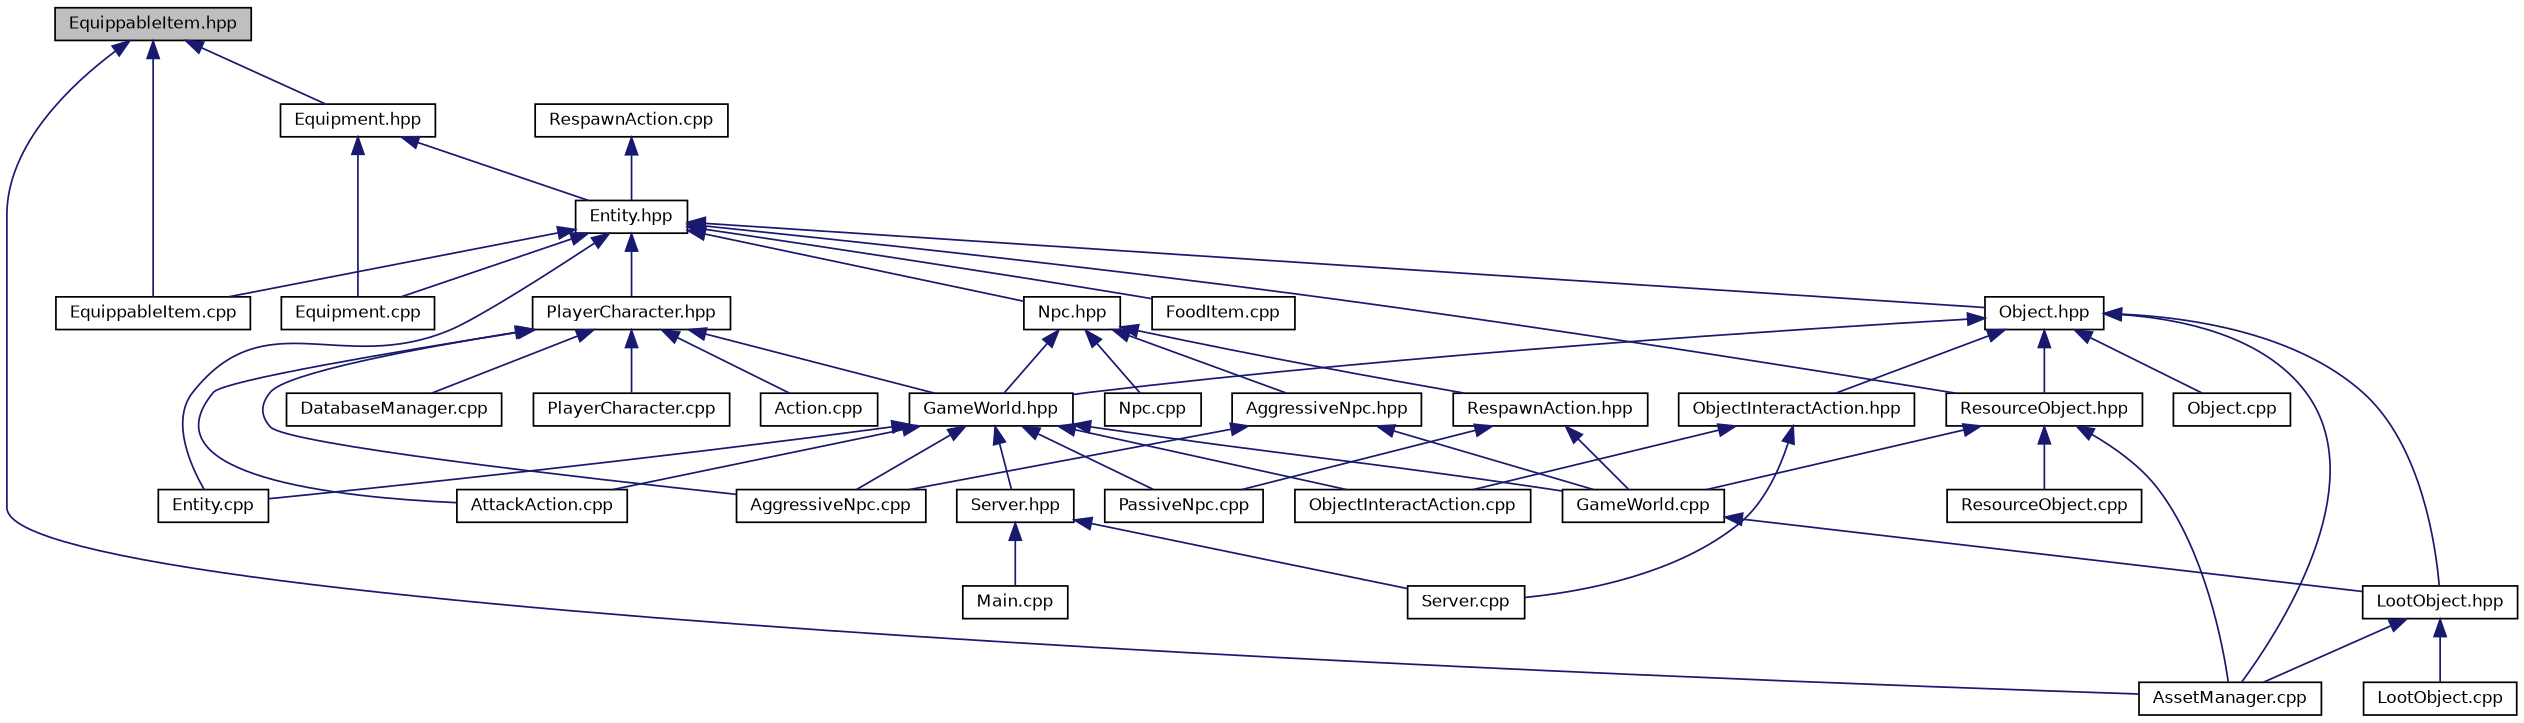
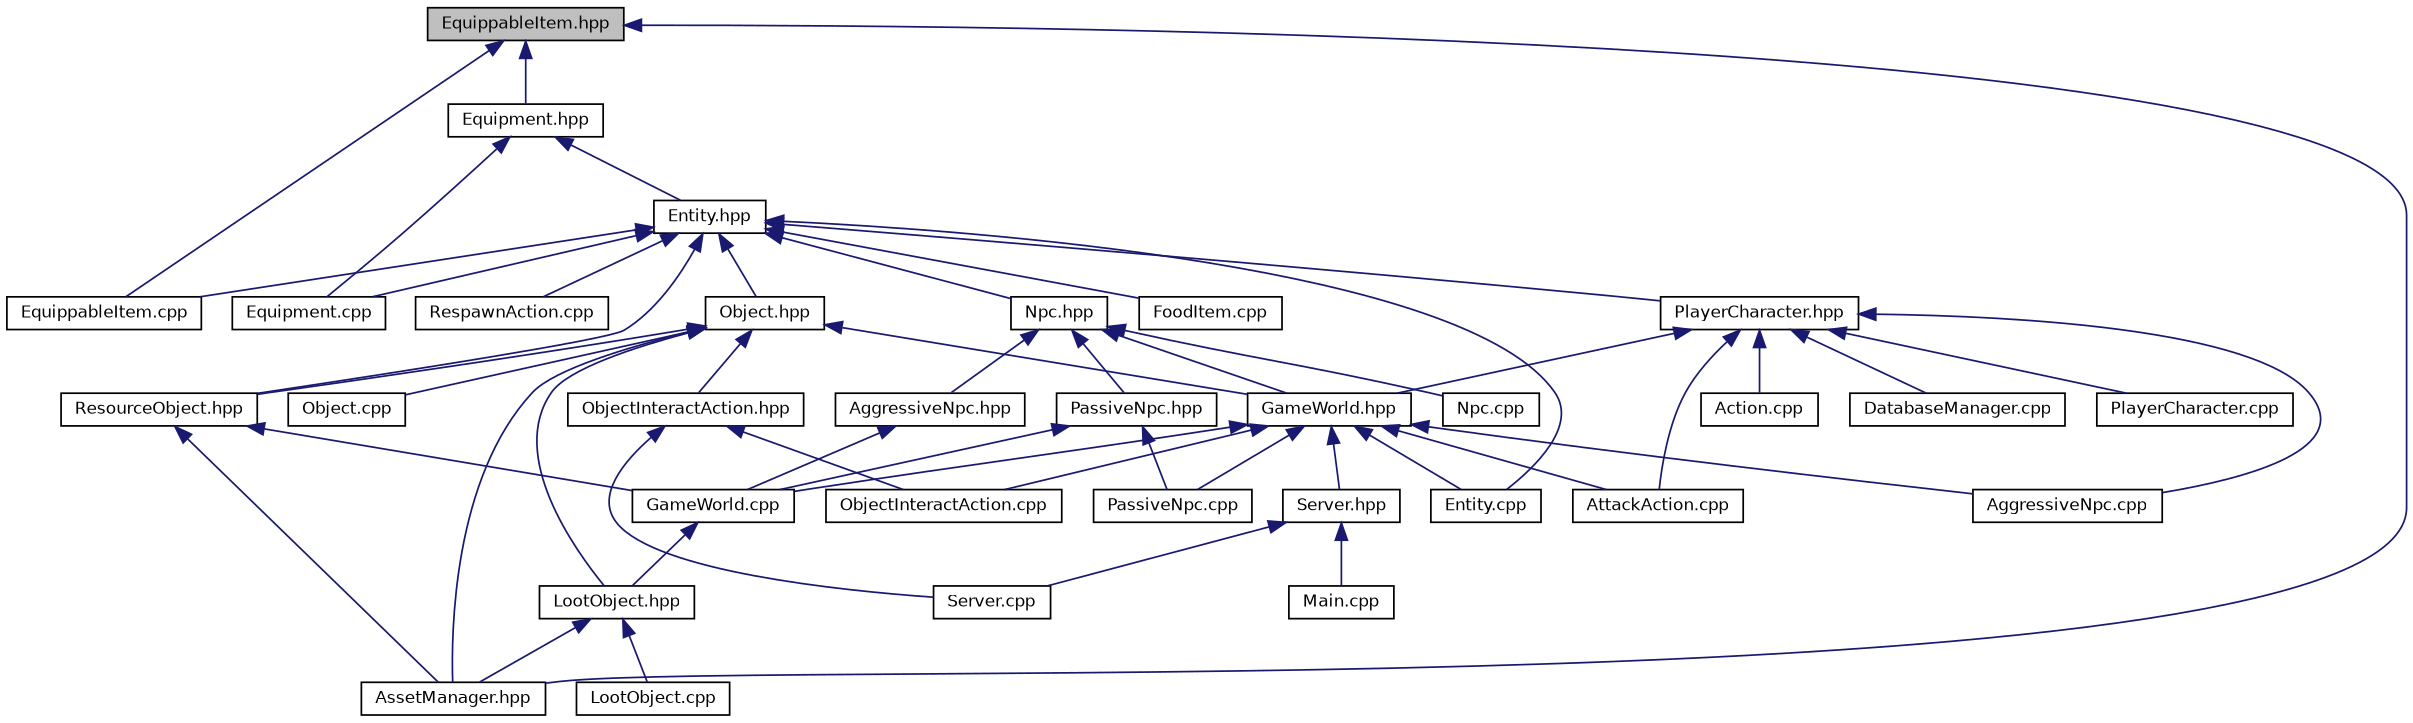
edge "Entity.hpp" -> "RespawnAction.cpp": reversed
node "RespawnAction.hpp": label "RespawnAction.hpp" -> "PassiveNpc.hpp"
edge "AggressiveNpc.cpp" -> "AggressiveNpc.hpp": removed
node "ResourceObject.cpp": removed
node "AssetManager.cpp": label "AssetManager.cpp" -> "AssetManager.hpp"
